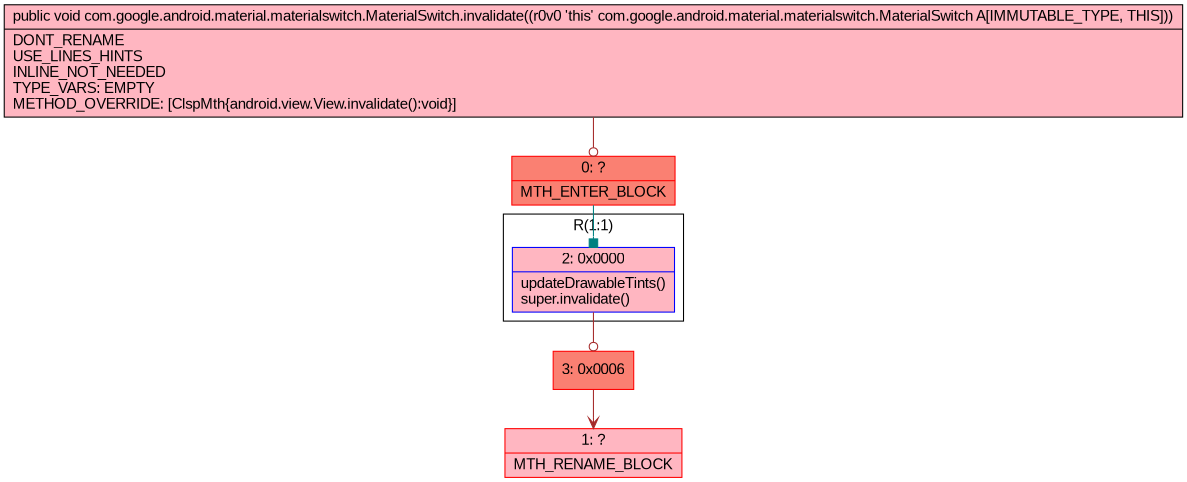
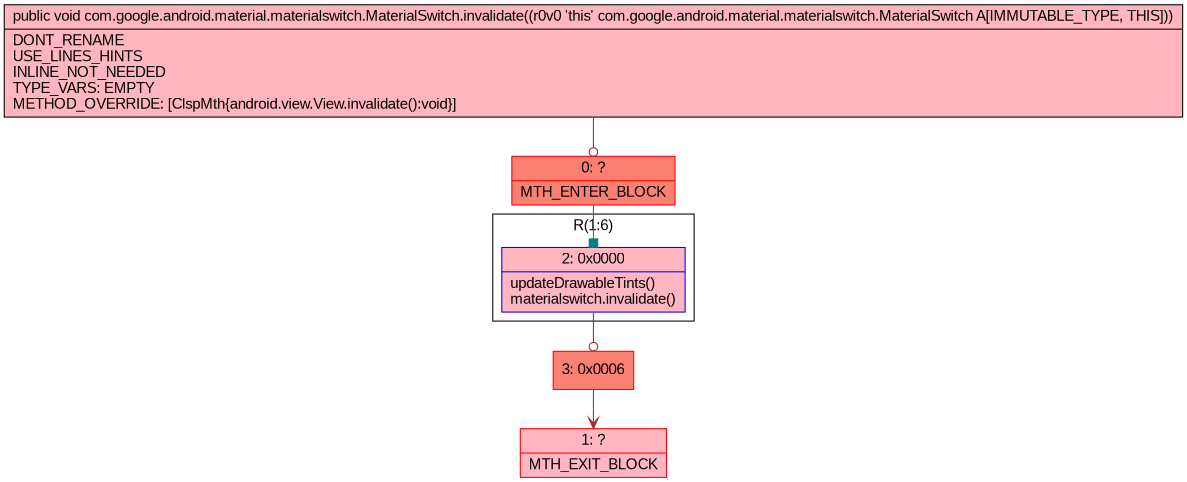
cluster "R(1:1)": label "R(1:1)" -> "R(1:6)"
node "2: 0x0000": text "super.invalidate()" -> "materialswitch.invalidate()"
node "1: ?": text "MTH_RENAME_BLOCK" -> "MTH_EXIT_BLOCK"
